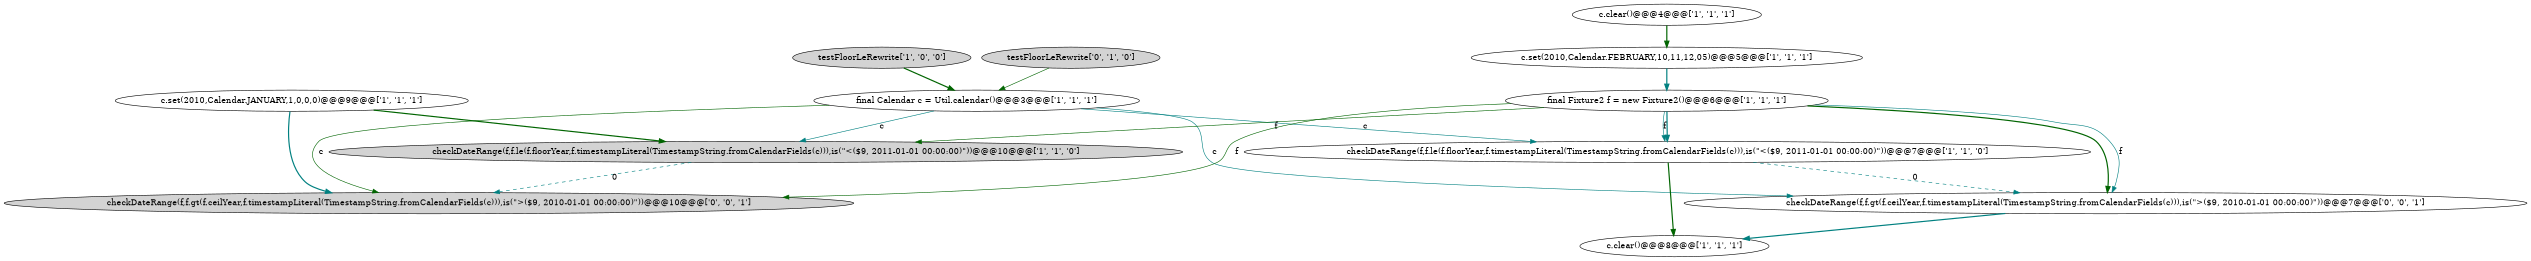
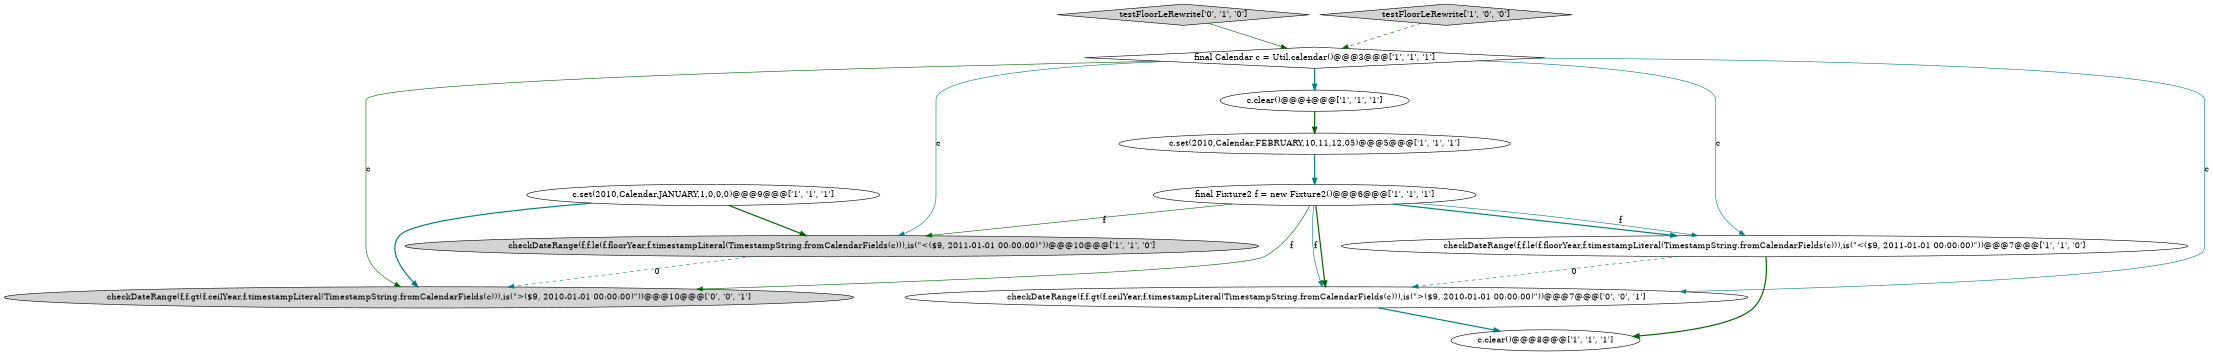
node "testFloorLeRewrite['1', '0', '0']": shape ellipse -> diamond
node "testFloorLeRewrite['0', '1', '0']": shape ellipse -> diamond
edge "final Calendar c = Util.calendar()@@@3@@@['1', '1', '1']" -> "c.clear()@@@4@@@['1', '1', '1']": added
edge "testFloorLeRewrite['1', '0', '0']" -> "final Calendar c = Util.calendar()@@@3@@@['1', '1', '1']": style bold -> dashed
node "final Calendar c = Util.calendar()@@@3@@@['1', '1', '1']": shape ellipse -> diamond
